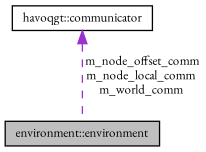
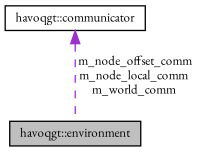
node "environment::environment": label "environment::environment" -> "havoqgt::environment"
